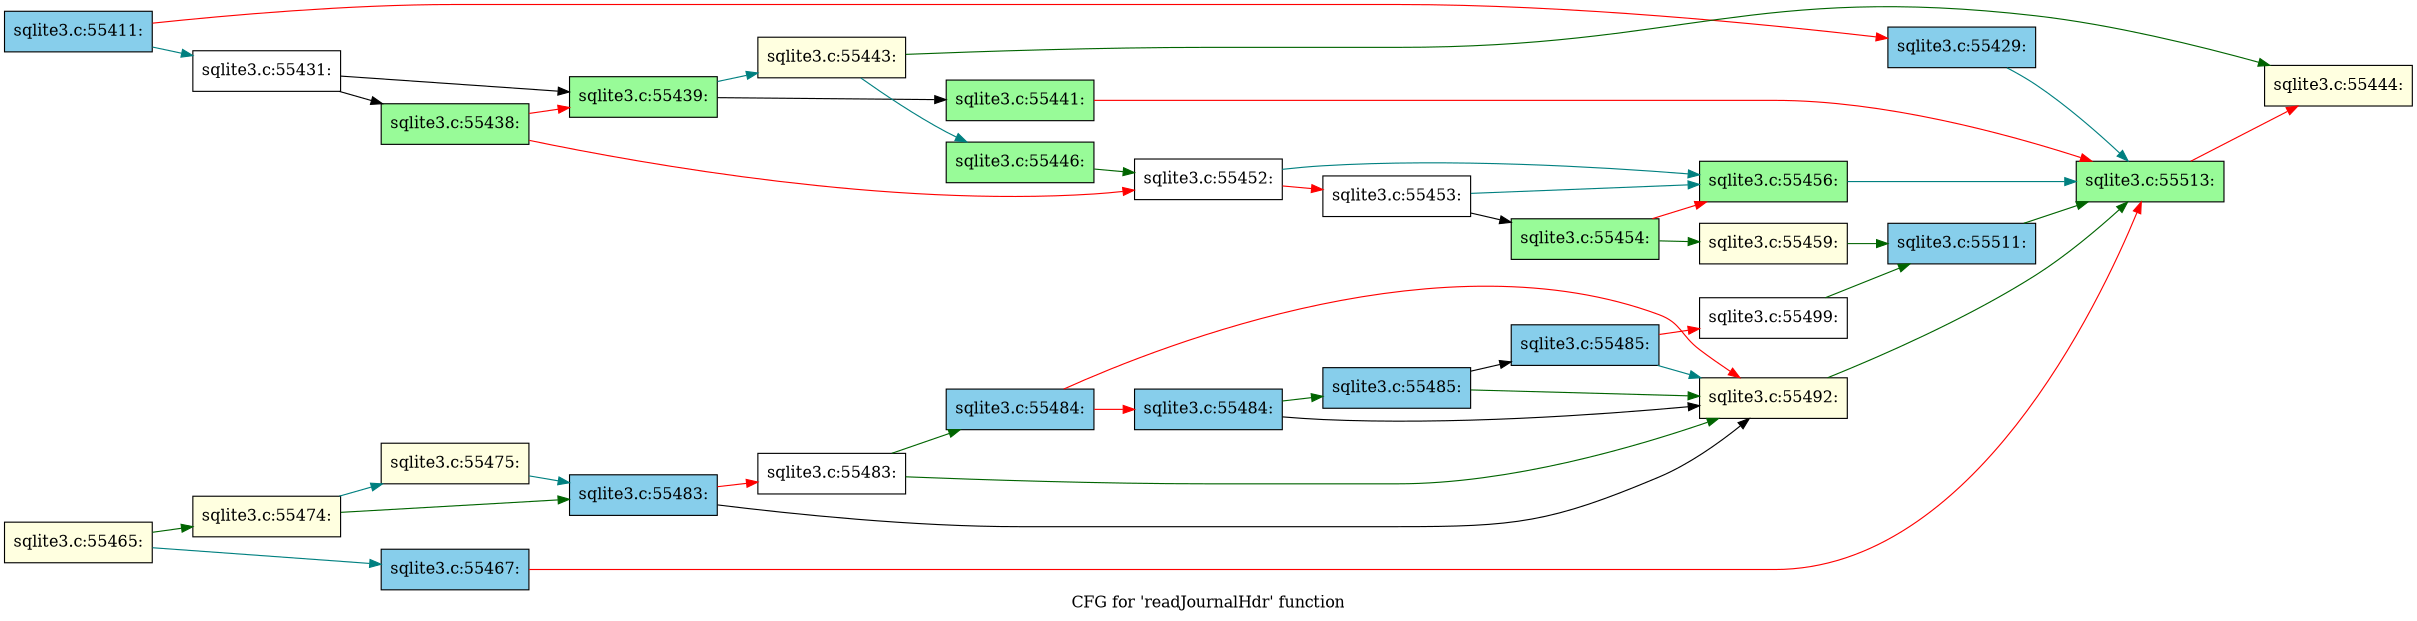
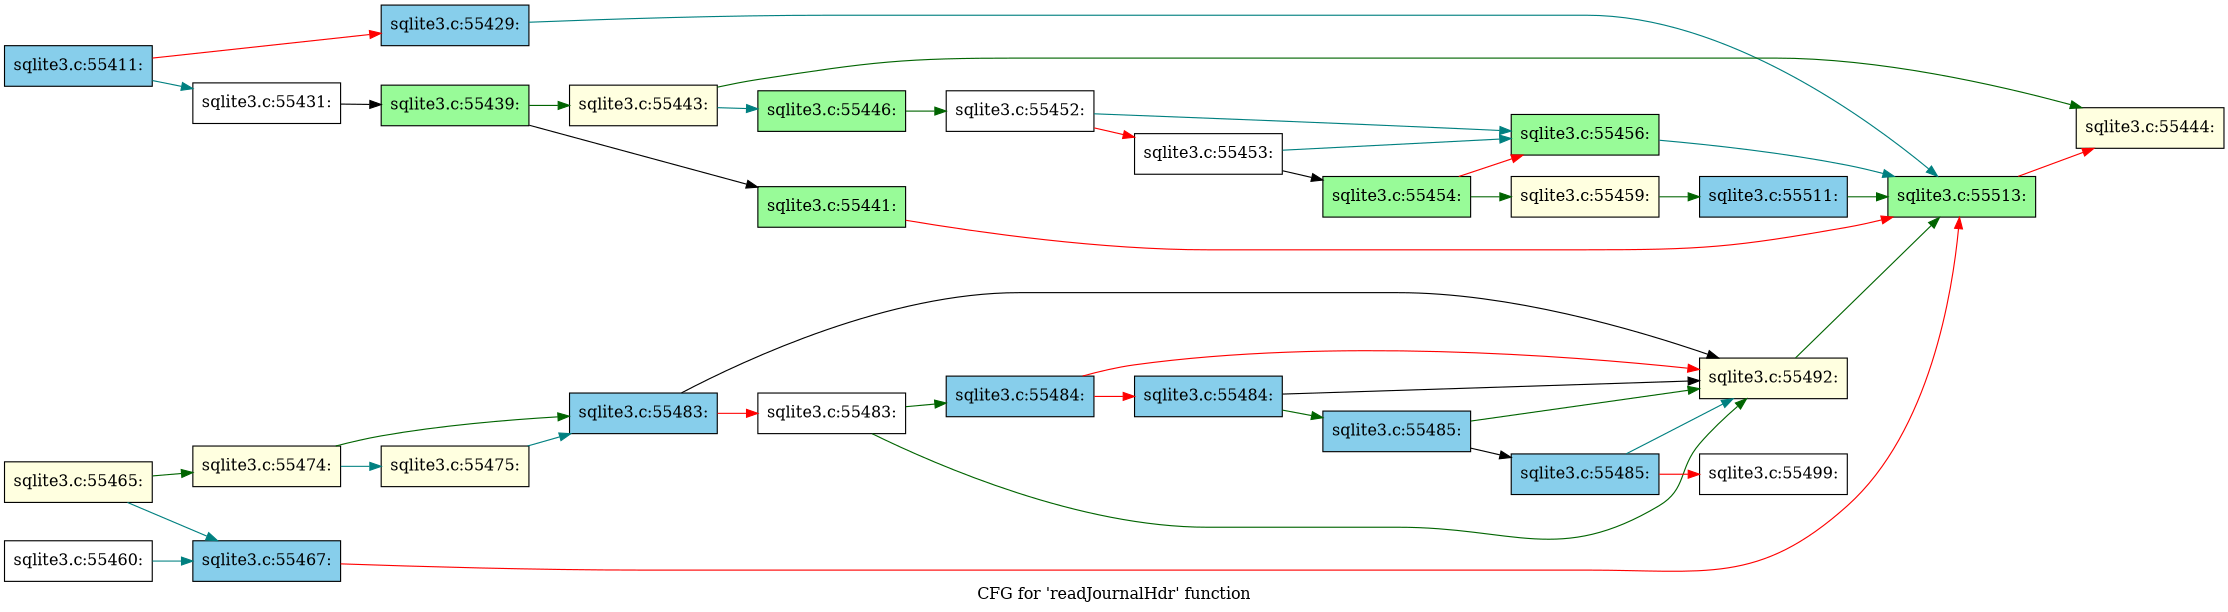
edge "sqlite3.c:55439:" -> "sqlite3.c:55443:": color teal -> darkgreen
node "sqlite3.c:55438:": removed
edge "sqlite3.c:55499:" -> "sqlite3.c:55511:": removed
node "sqlite3.c:55460:": added
